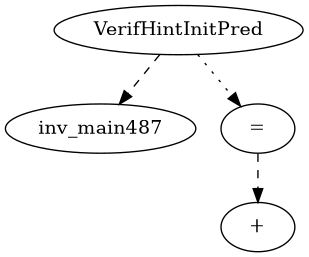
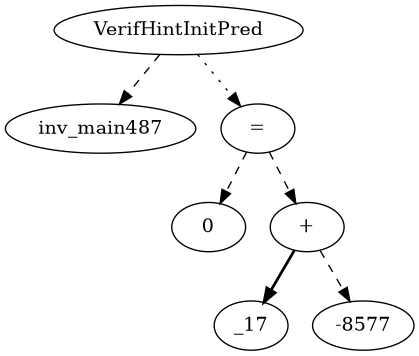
node "0": added
node "_17": added
node "-8577": added
